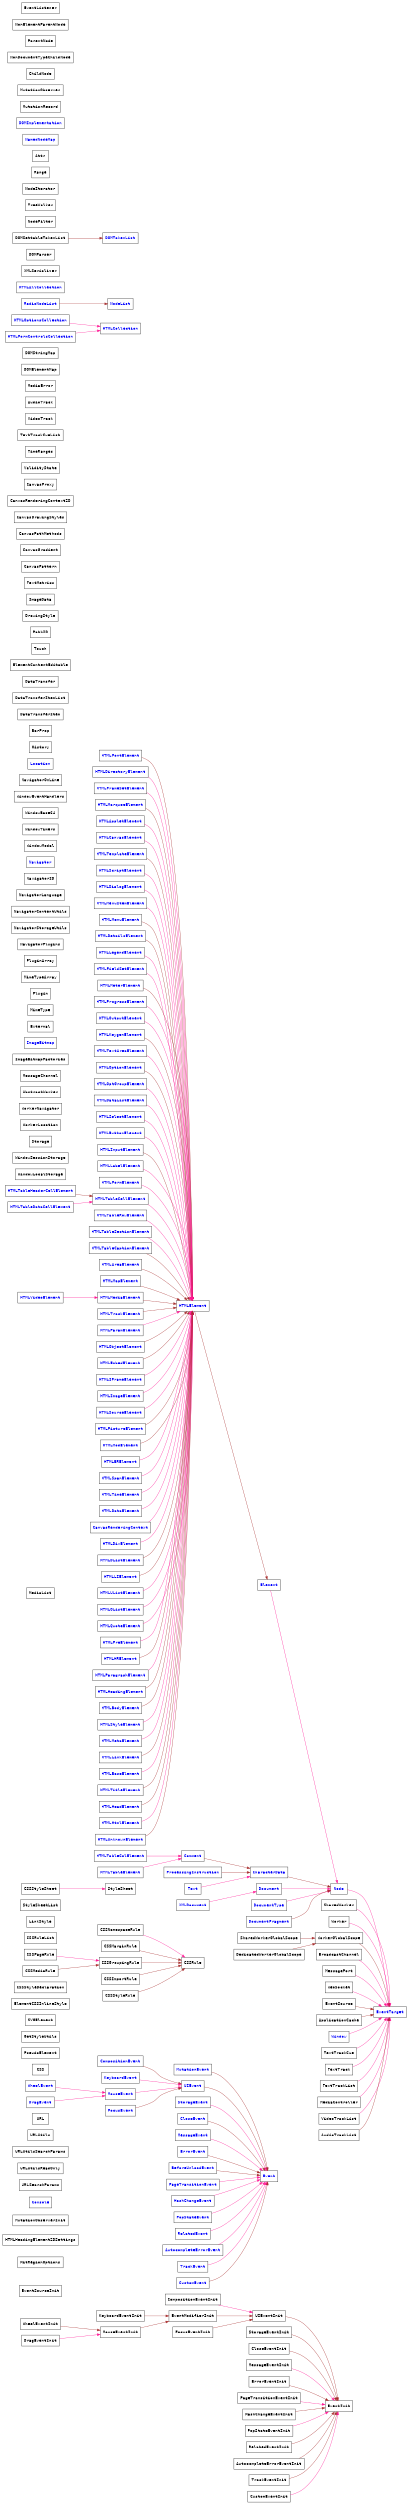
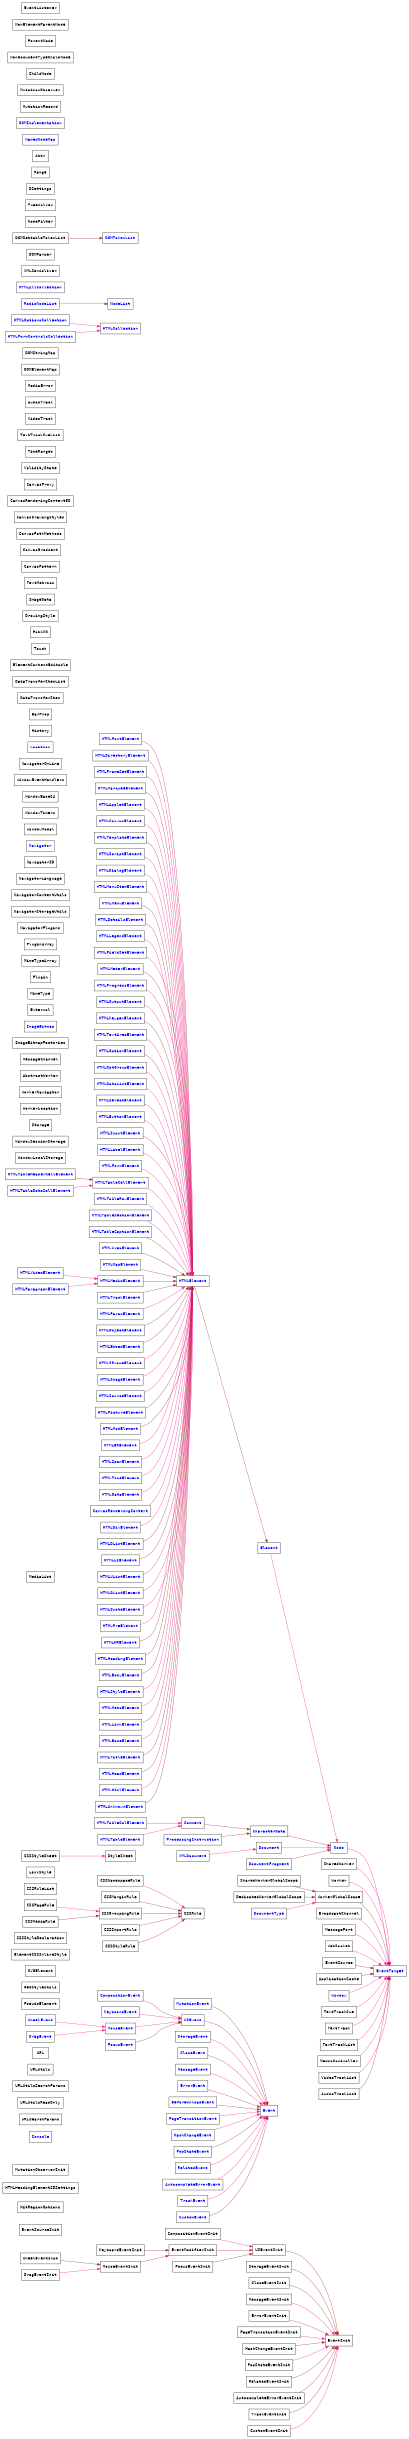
node "NodeIterator": label "NodeIterator" -> "DSettings"
node "CanvasRenderingContext2D": label "CanvasRenderingContext2D" -> "CanvasRenderingContext8D"
node "DataTransfer": removed
edge "HTMLParagraphElement" -> "HTMLElement": now "HTMLParagraphElement" -> "HTMLMediaElement"
node "Text": removed
edge "DocumentType" -> "Node": now "DocumentType" -> "WorkerGlobalScope"
node "StyleSheetList": removed
node "CSS": removed
edge "PopStateEvent" -> "Event": color deeppink -> brown
